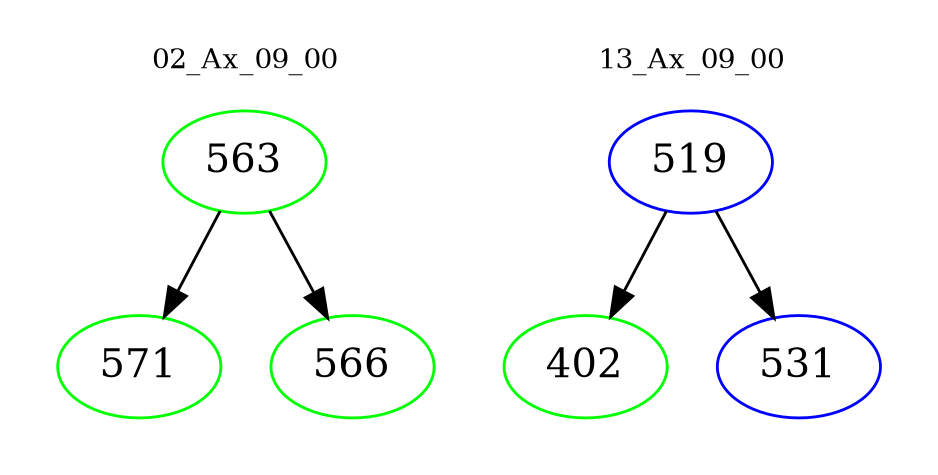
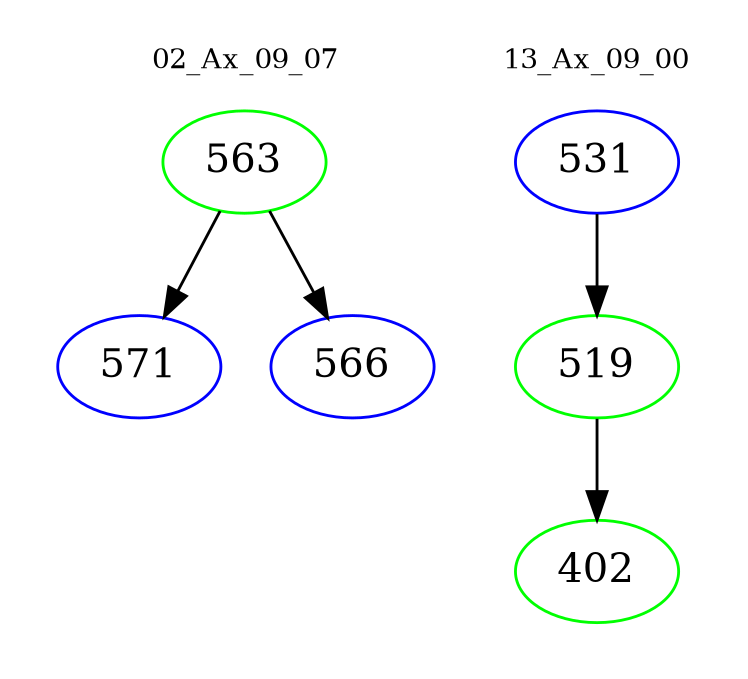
cluster "02_Ax_09_00": label "02_Ax_09_00" -> "02_Ax_09_07"
node "519": color blue -> green
edge "519" -> "531": reversed
node "571": color green -> blue
node "566": color green -> blue
